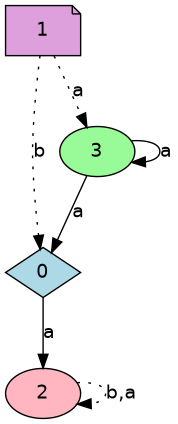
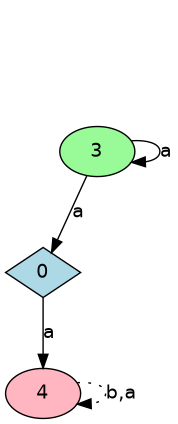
node "1": removed
node "2": label "2" -> "4"
